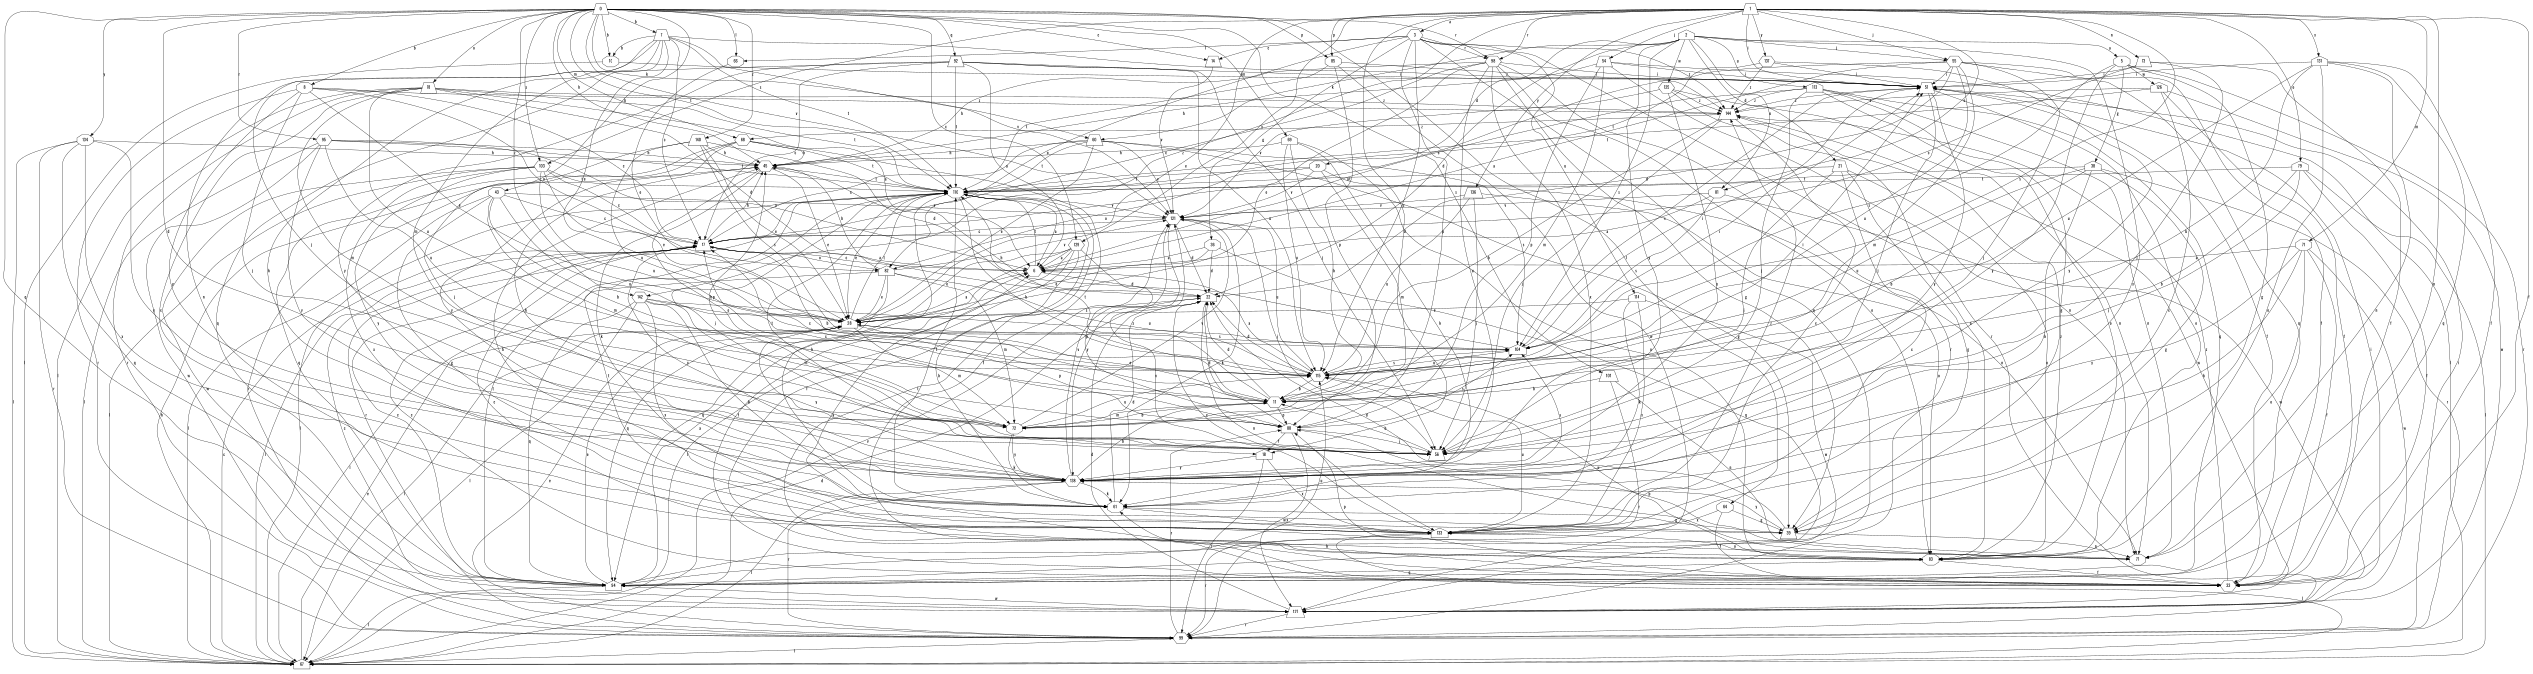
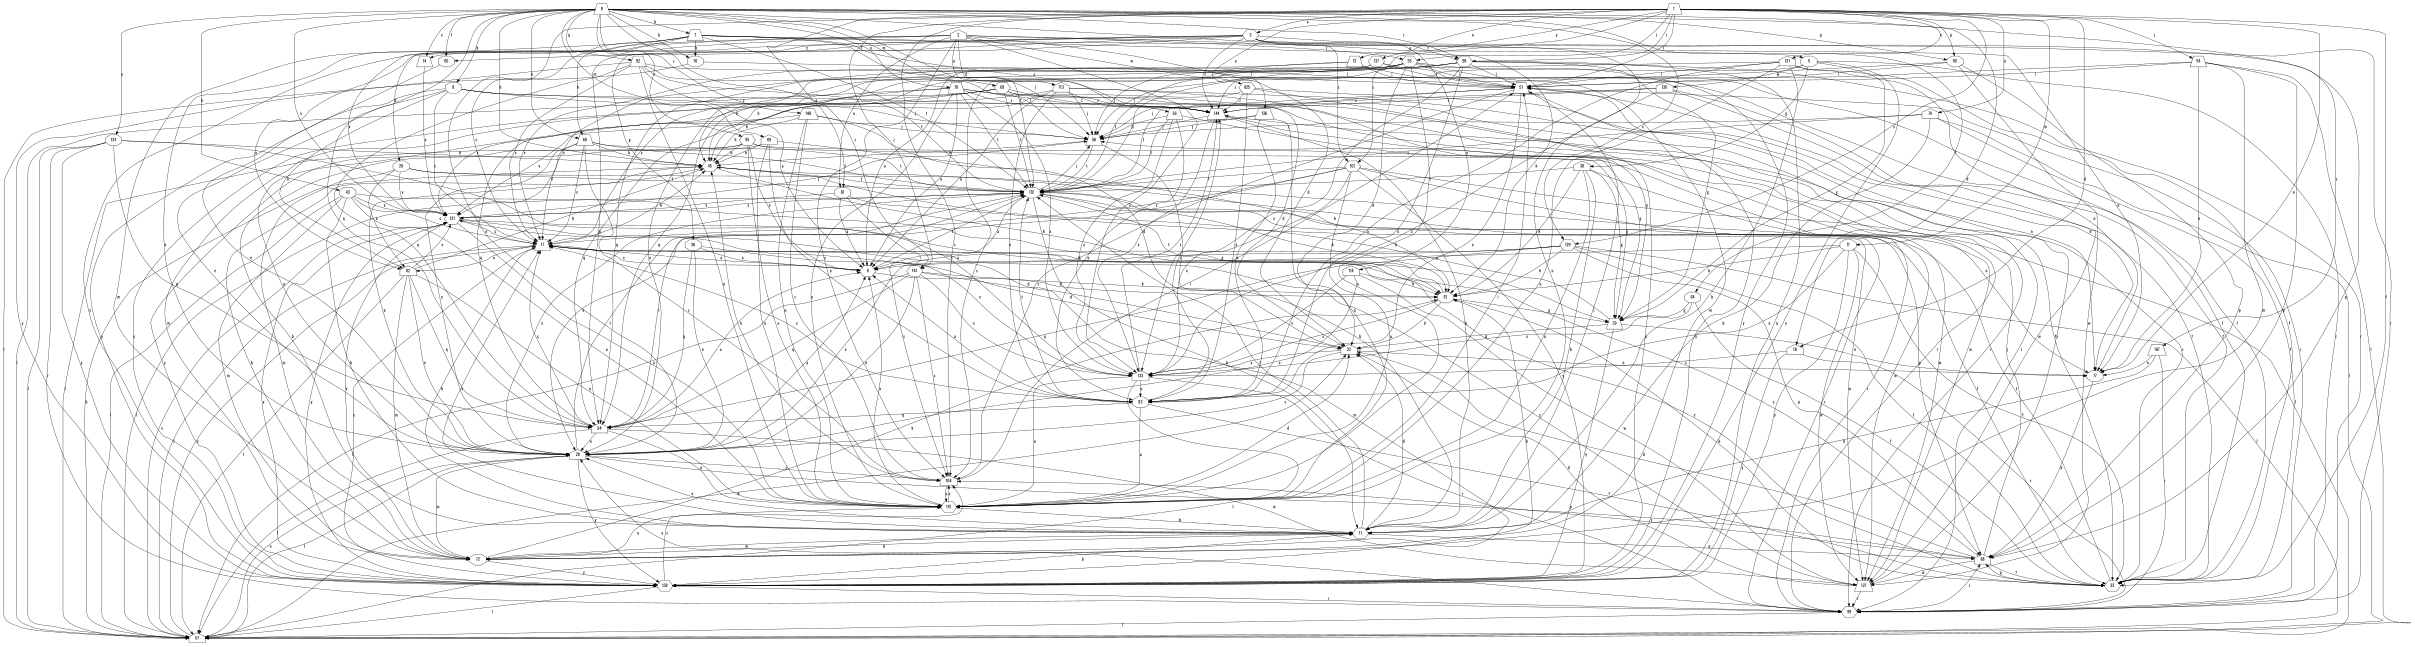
node "125": label "125" -> "825"
edge "144" -> "68": reversed
node "21": label "21" -> "26"
edge "6" -> "22": now "6" -> "61"
node "101": label "101" -> "107"
edge "88" -> "18": now "88" -> "33"
